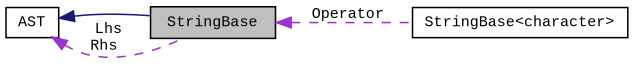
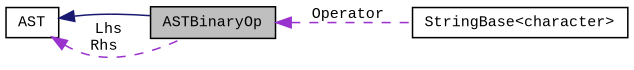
node "StringBase": label "StringBase" -> "ASTBinaryOp"
